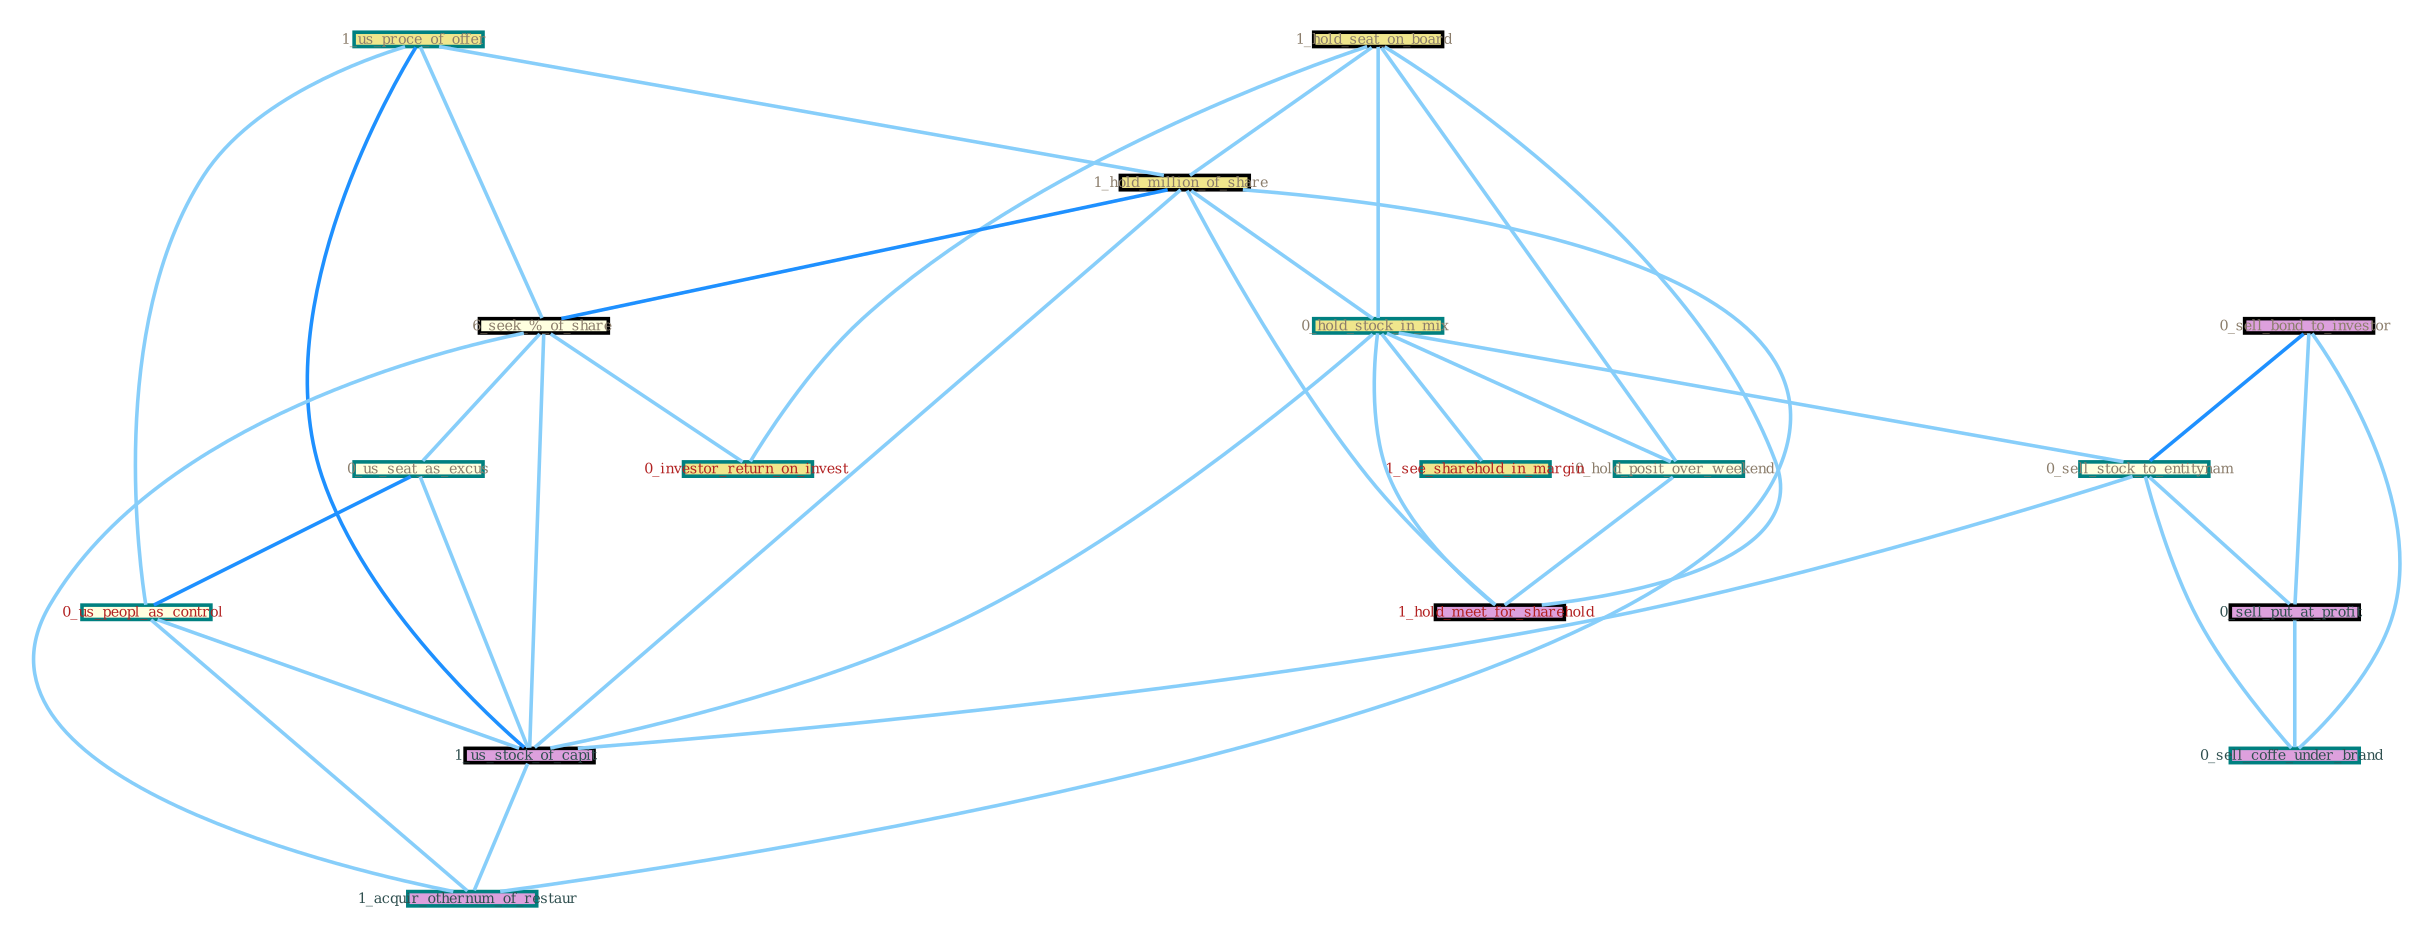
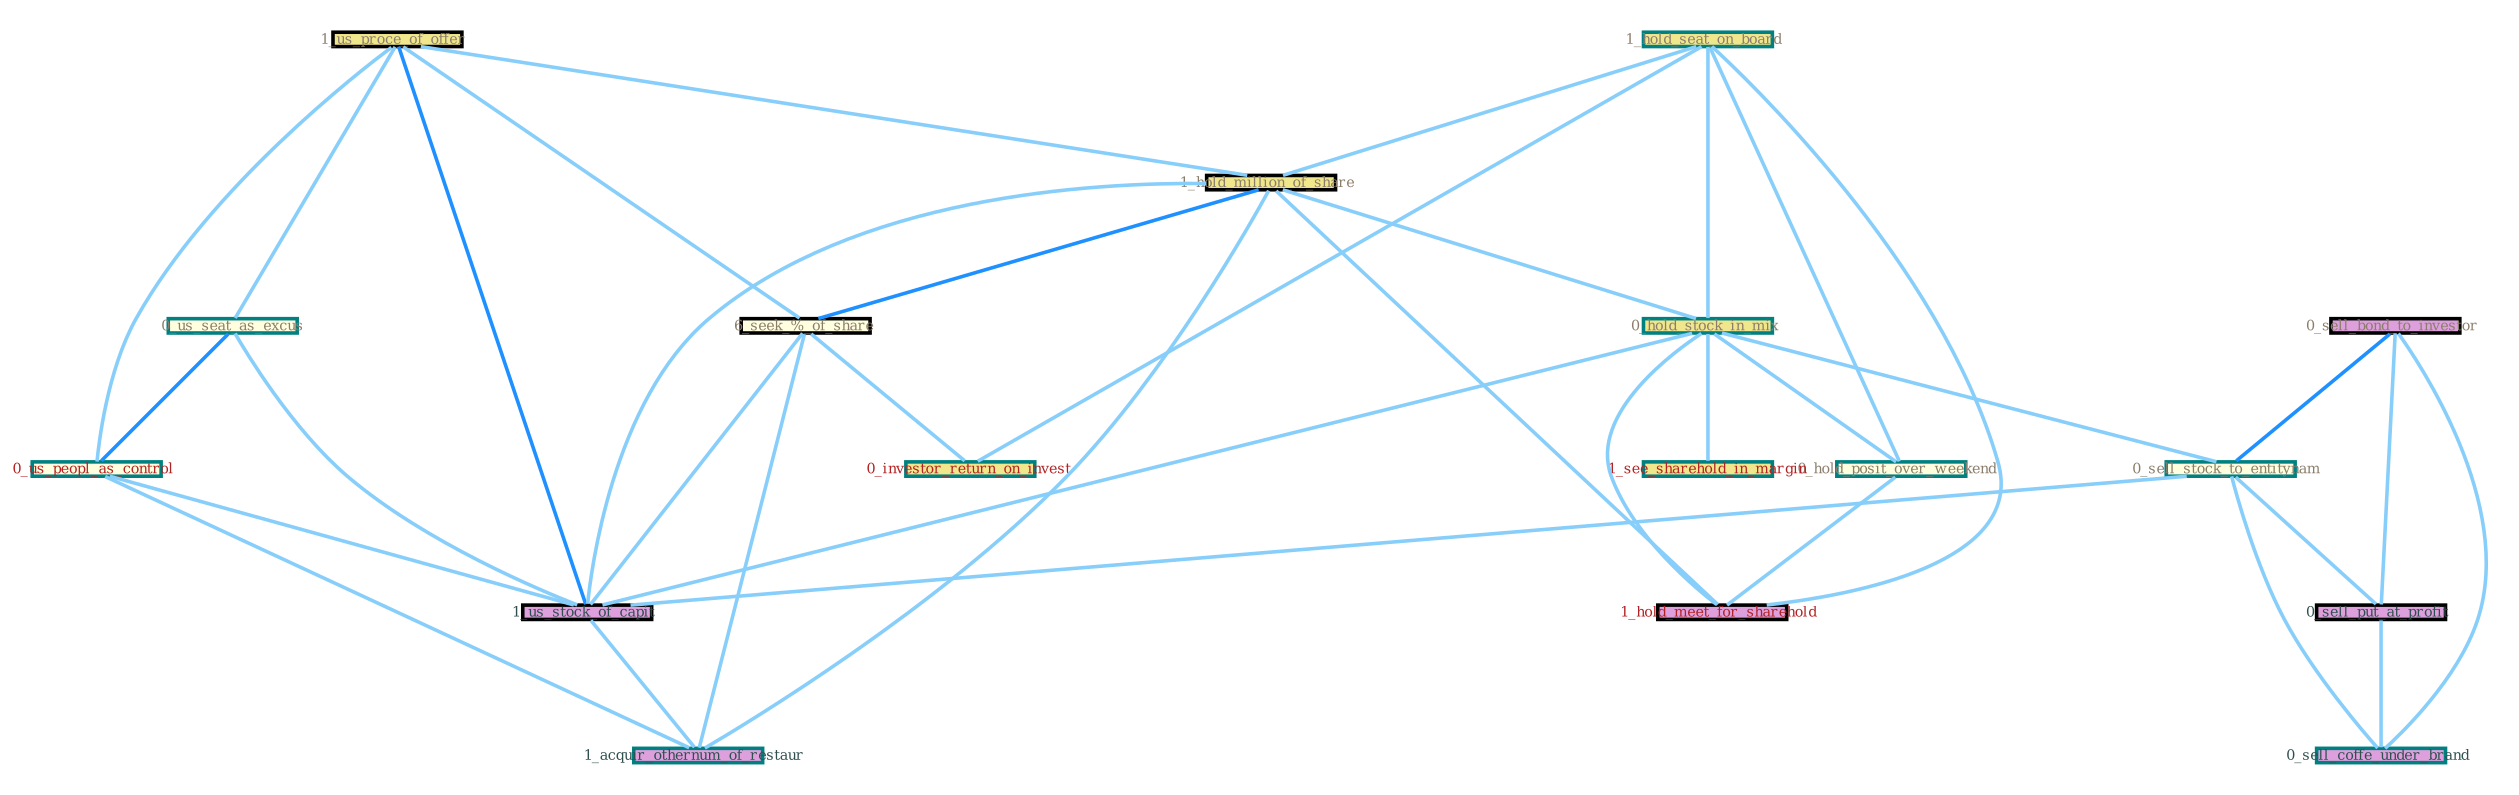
node "1_us_proce_of_offer": color teal -> black
node "1_hold_seat_on_board": color black -> teal
edge "6_seek_%_of_share" -- "0_us_seat_as_excus": now "1_us_proce_of_offer" -- "0_us_seat_as_excus"
